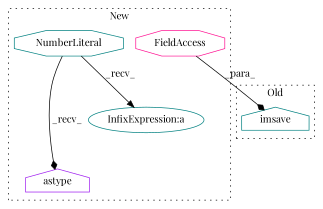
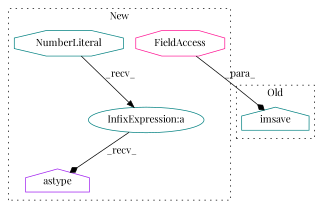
edge "NumberLiteral" -> "astype": now "InfixExpression:a" -> "astype"
